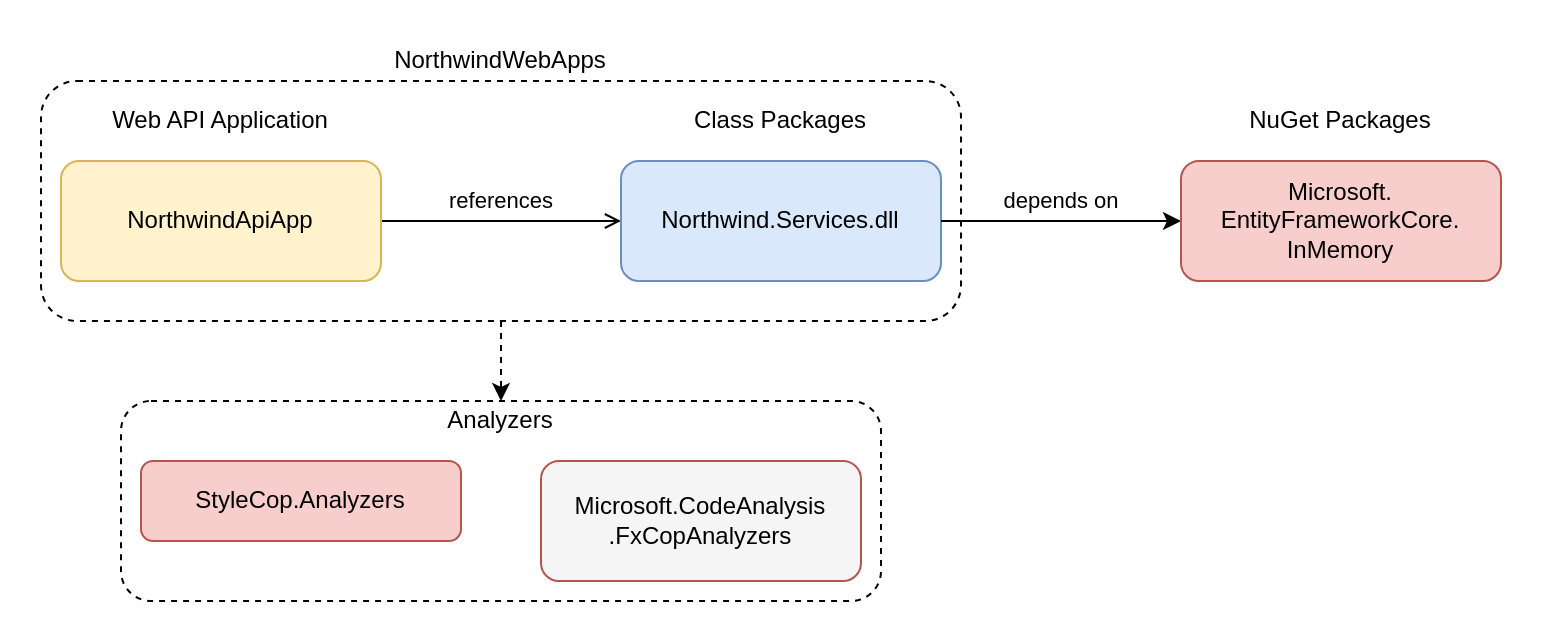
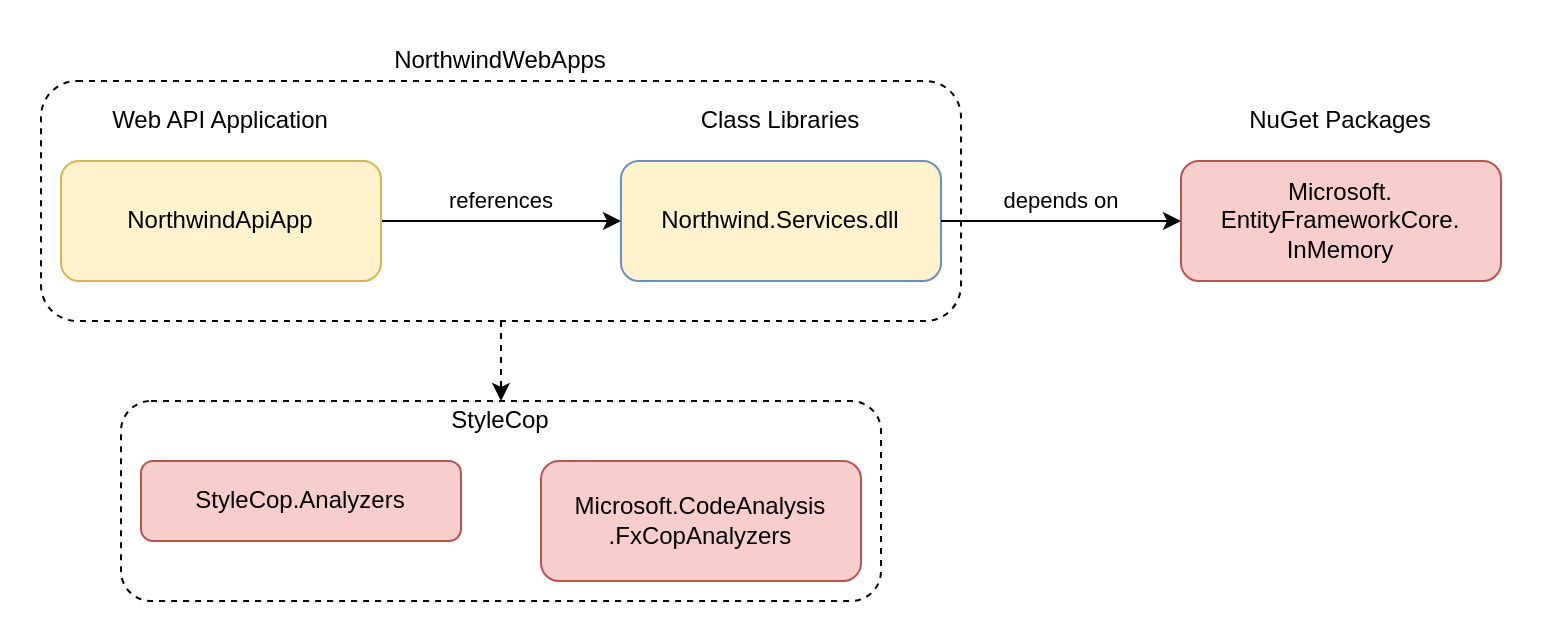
node "Class Packages": label "Class Packages" -> "Class Libraries"
edge "NorthwindApiApp" -> "Northwind.Services.dll": arrowhead open -> classic
node "Northwind.Services.dll": fillcolor #dae8fc -> #fff2cc
node "Analyzers": label "Analyzers" -> "StyleCop"
node "Microsoft.CodeAnalysis .FxCopAnalyzers": fillcolor #f5f5f5 -> #f8cecc
